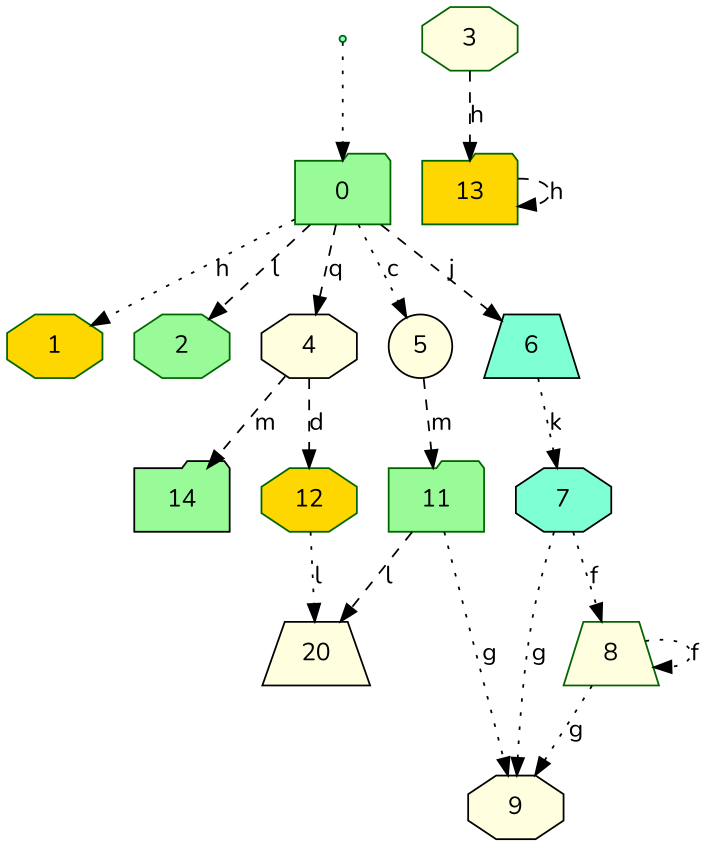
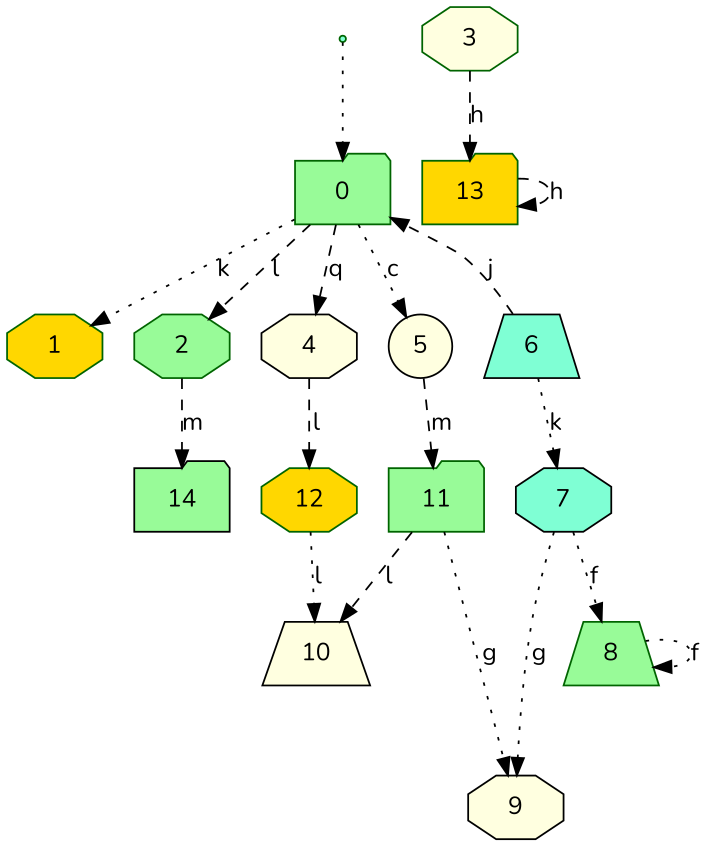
edge "0" -> "6": reversed
edge "0" -> "1": label "h" -> "k"
edge "4" -> "14": now "2" -> "14"
edge "4" -> "12": label "d" -> "l"
node "20": label "20" -> "10"
node "8": fillcolor lightyellow -> palegreen
edge "8" -> "9": removed, label "g"
